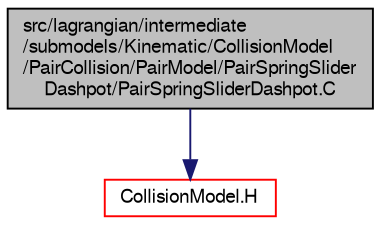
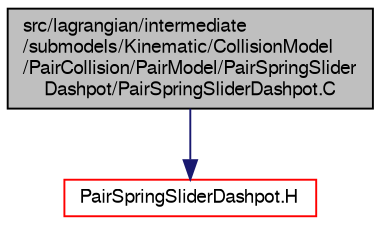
node "CollisionModel.H": label "CollisionModel.H" -> "PairSpringSliderDashpot.H"
